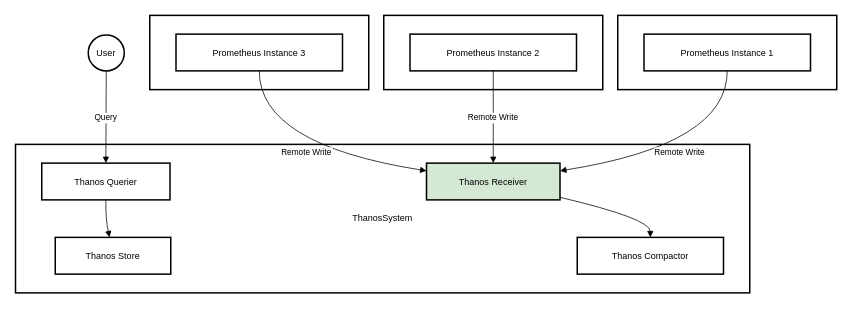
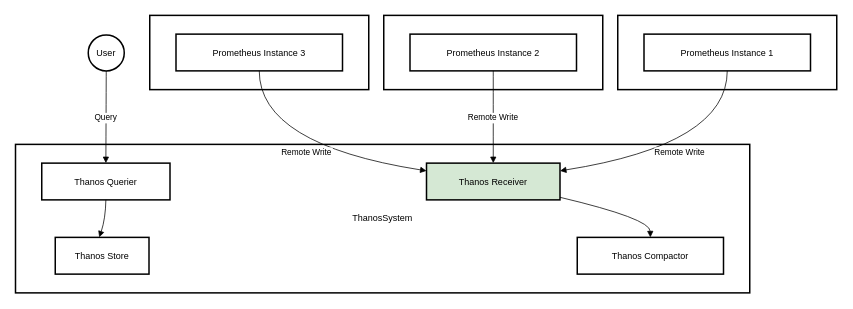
node "Thanos Store": size 116x37 -> 94x37
